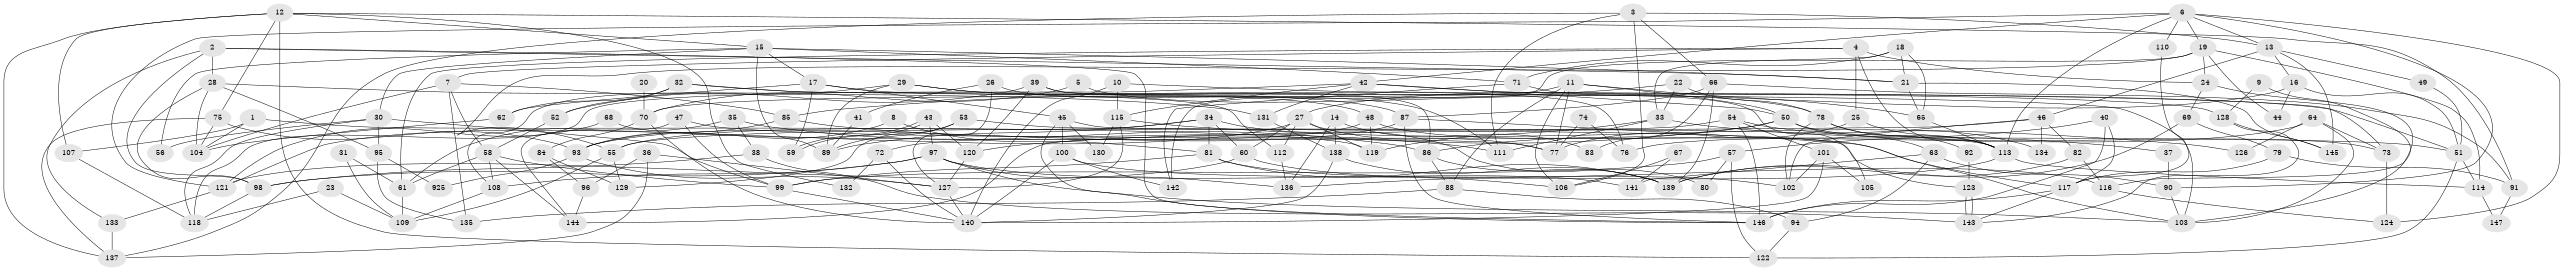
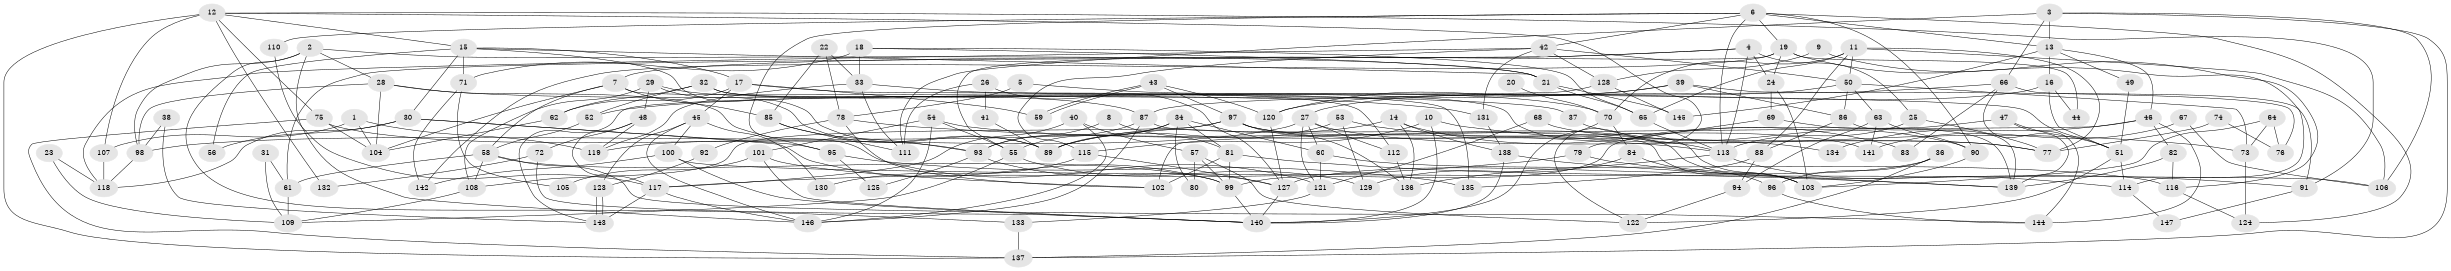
node "35": removed
edge "14" -- "89": added
node "126": removed
node "925": label "925" -> "125"
